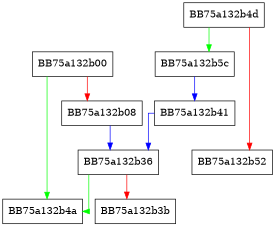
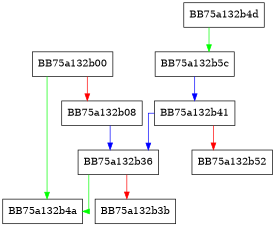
edge "BB75a132b4d" -> "BB75a132b52": now "BB75a132b41" -> "BB75a132b52"
